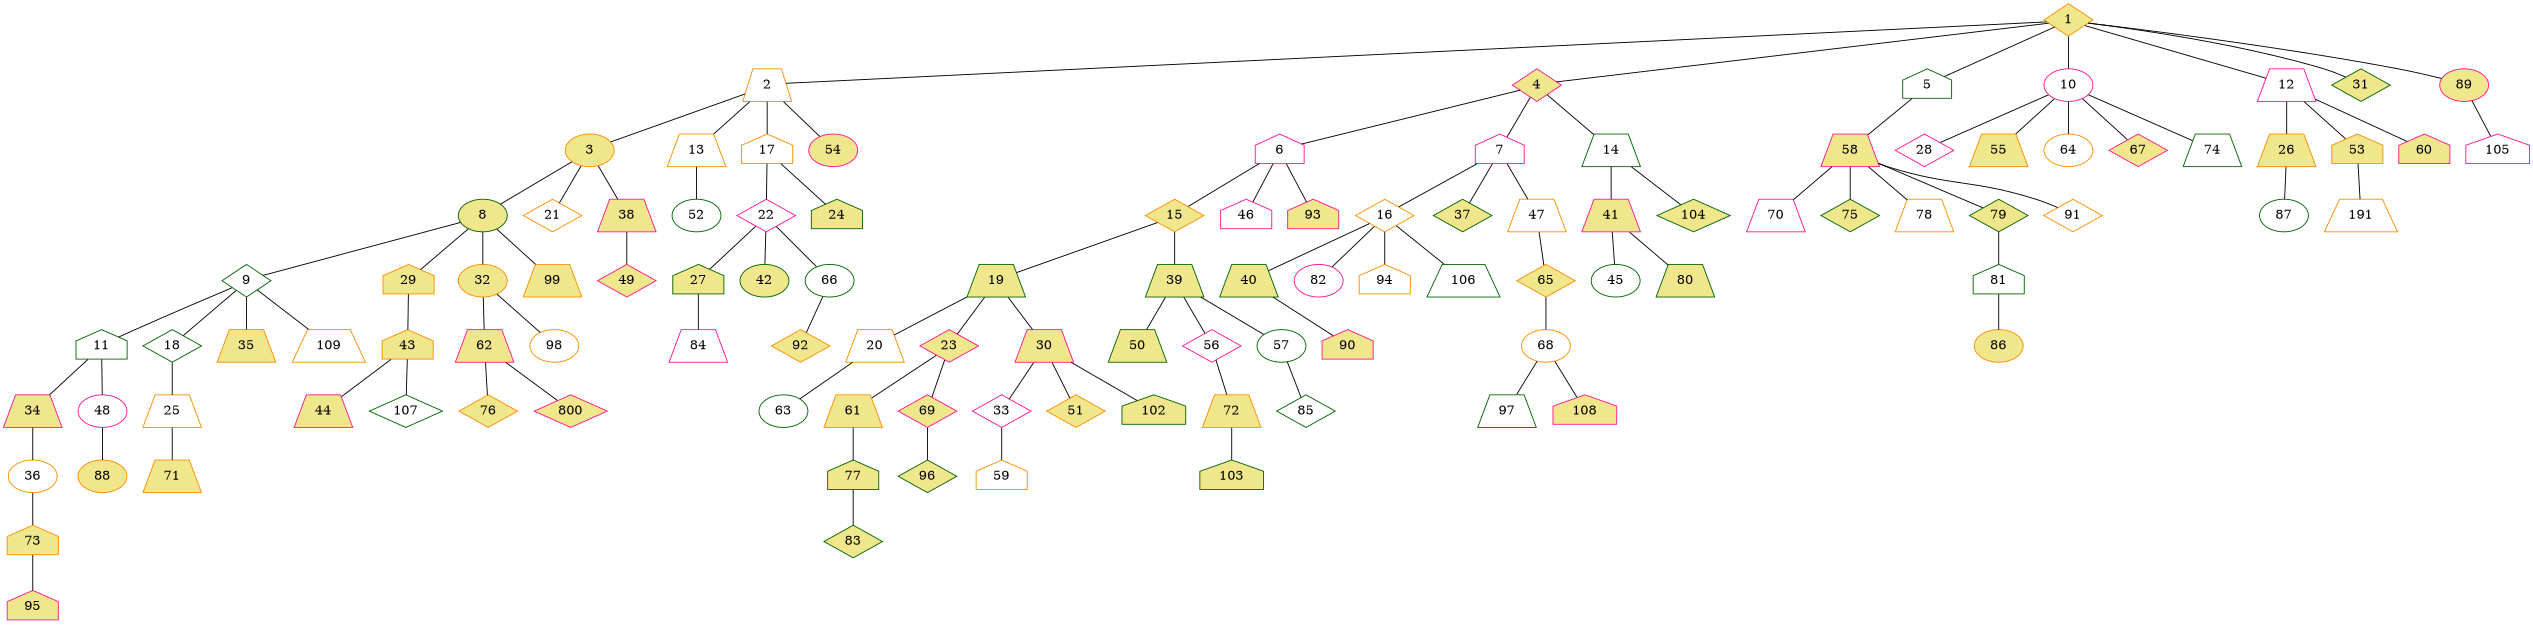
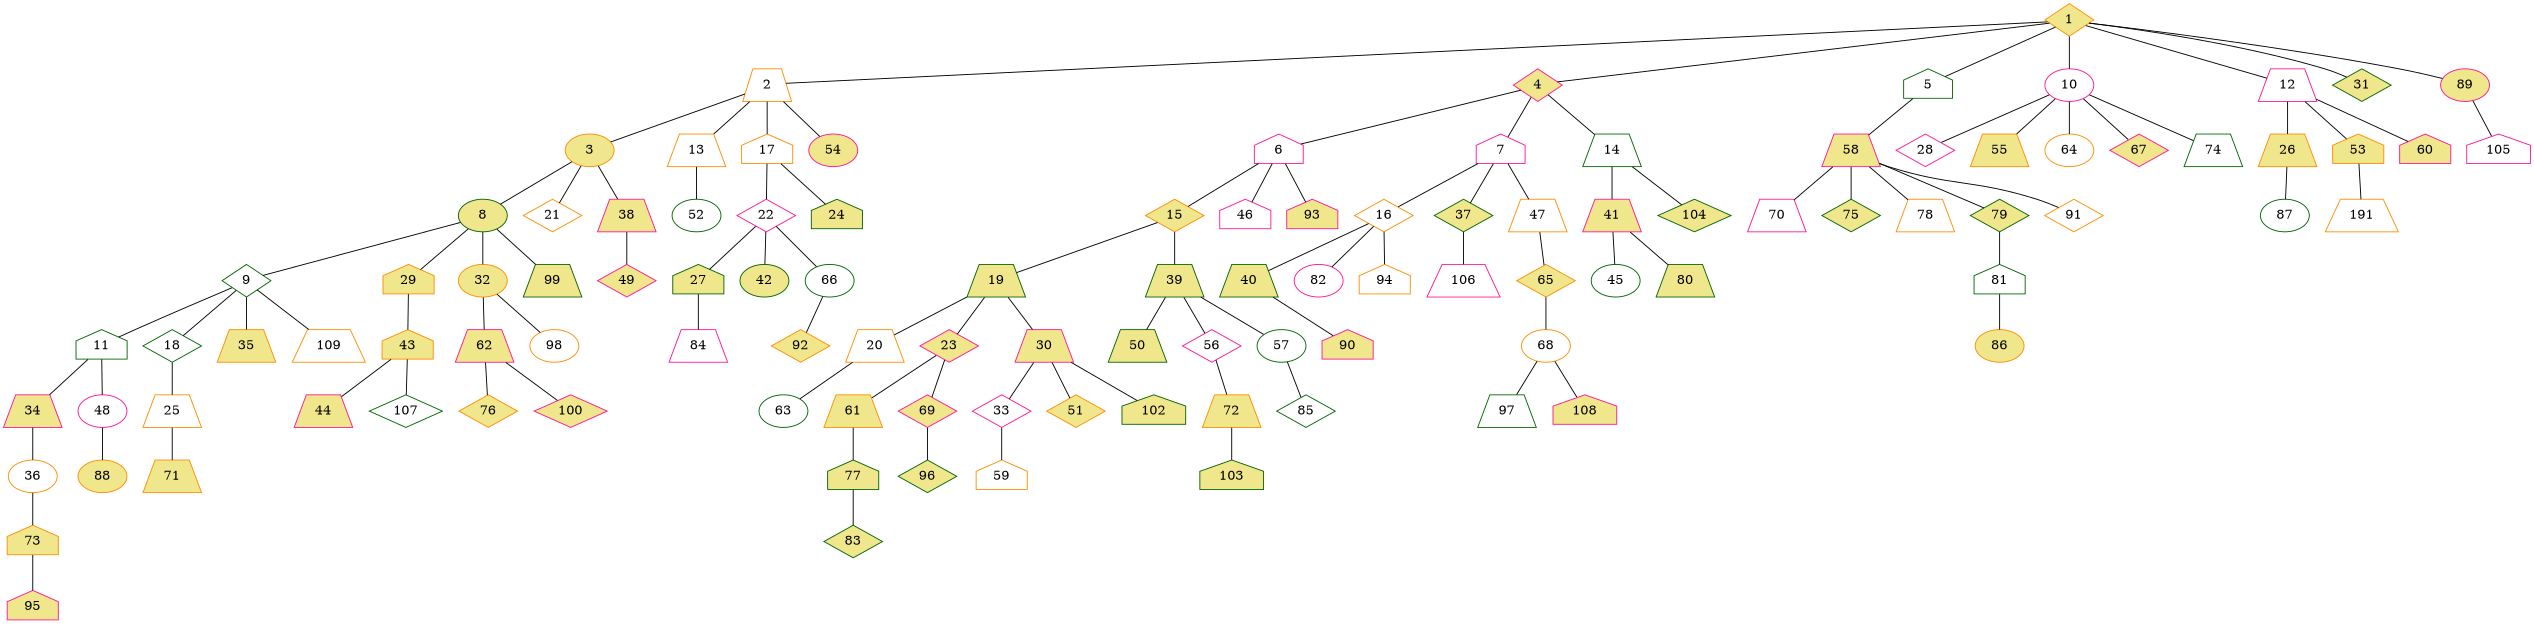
edge "16" -- "106": now "37" -- "106"
node "99": color darkorange -> darkgreen
node "106": color darkgreen -> deeppink
node "800": label "800" -> "100"
